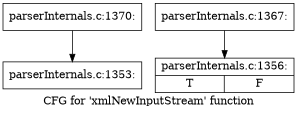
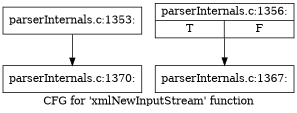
edge "parserInternals.c:1367:" -> "parserInternals.c:1356:": reversed
edge "parserInternals.c:1370:" -> "parserInternals.c:1353:": reversed
